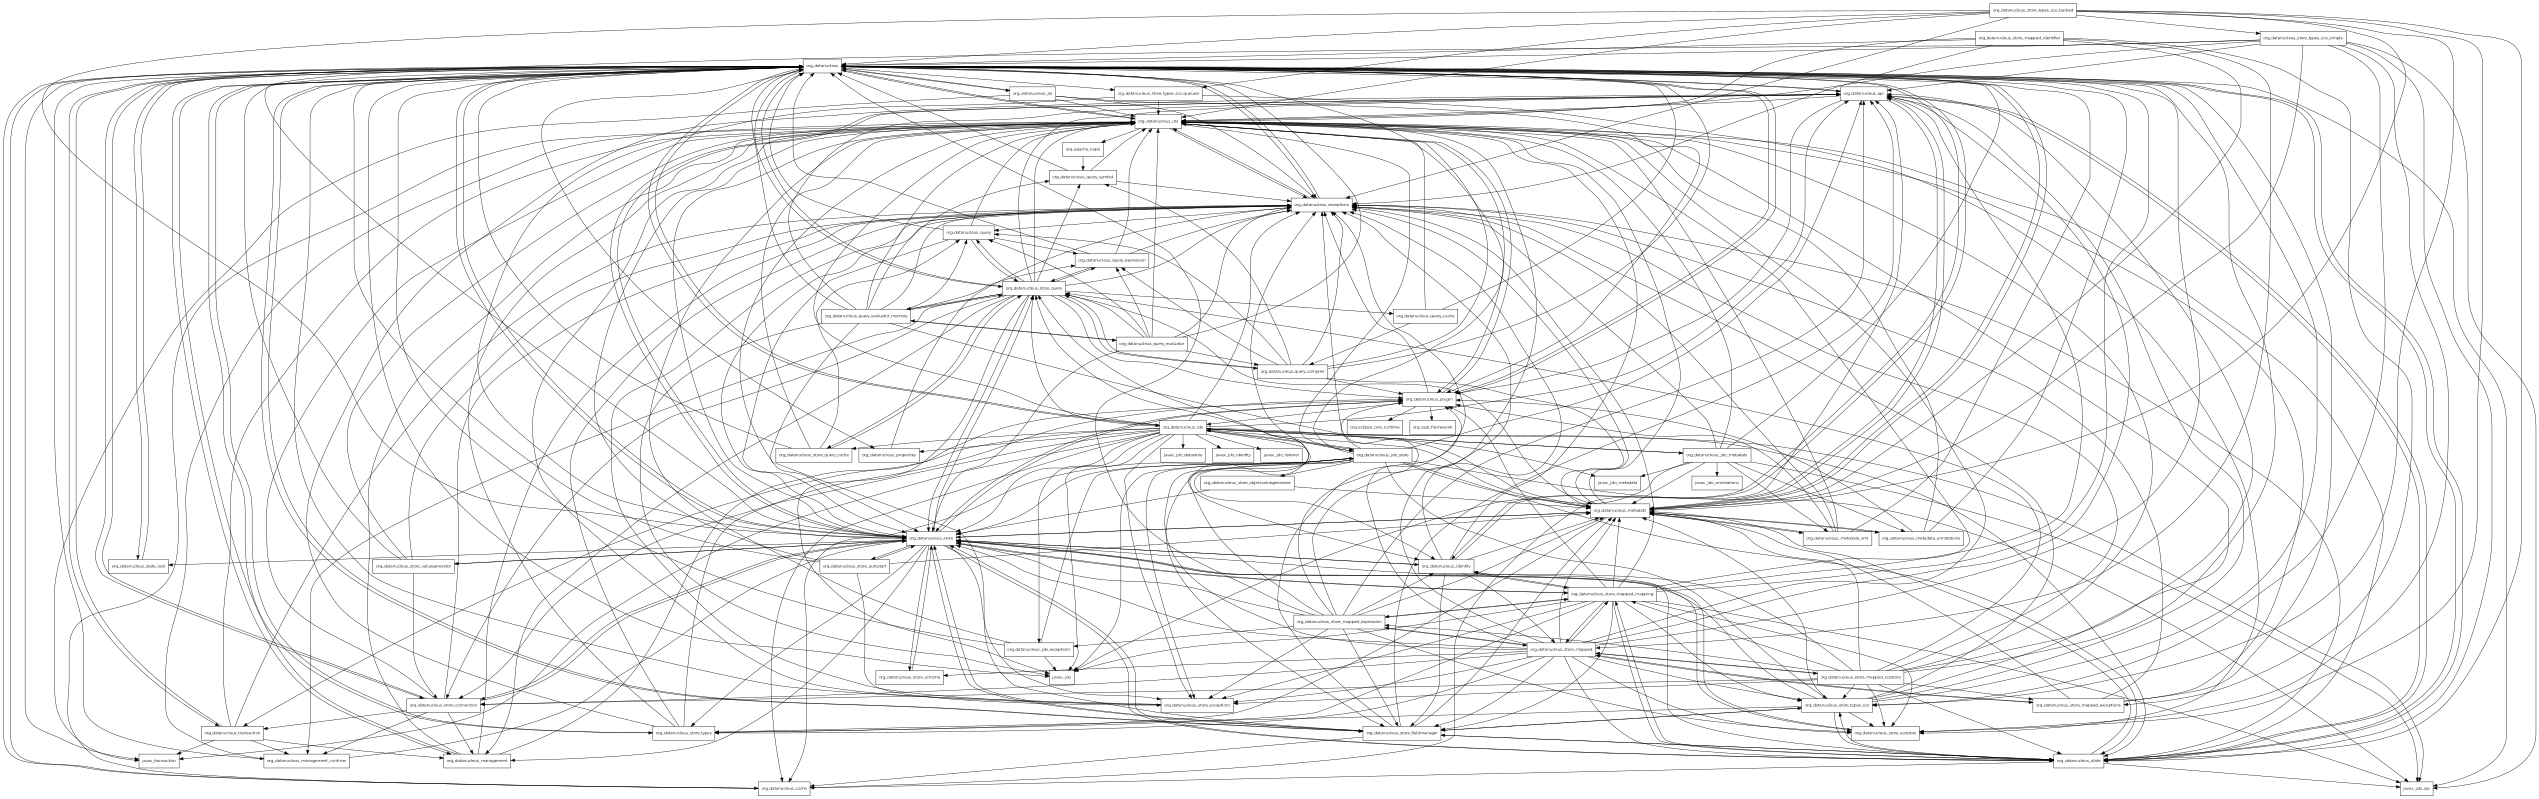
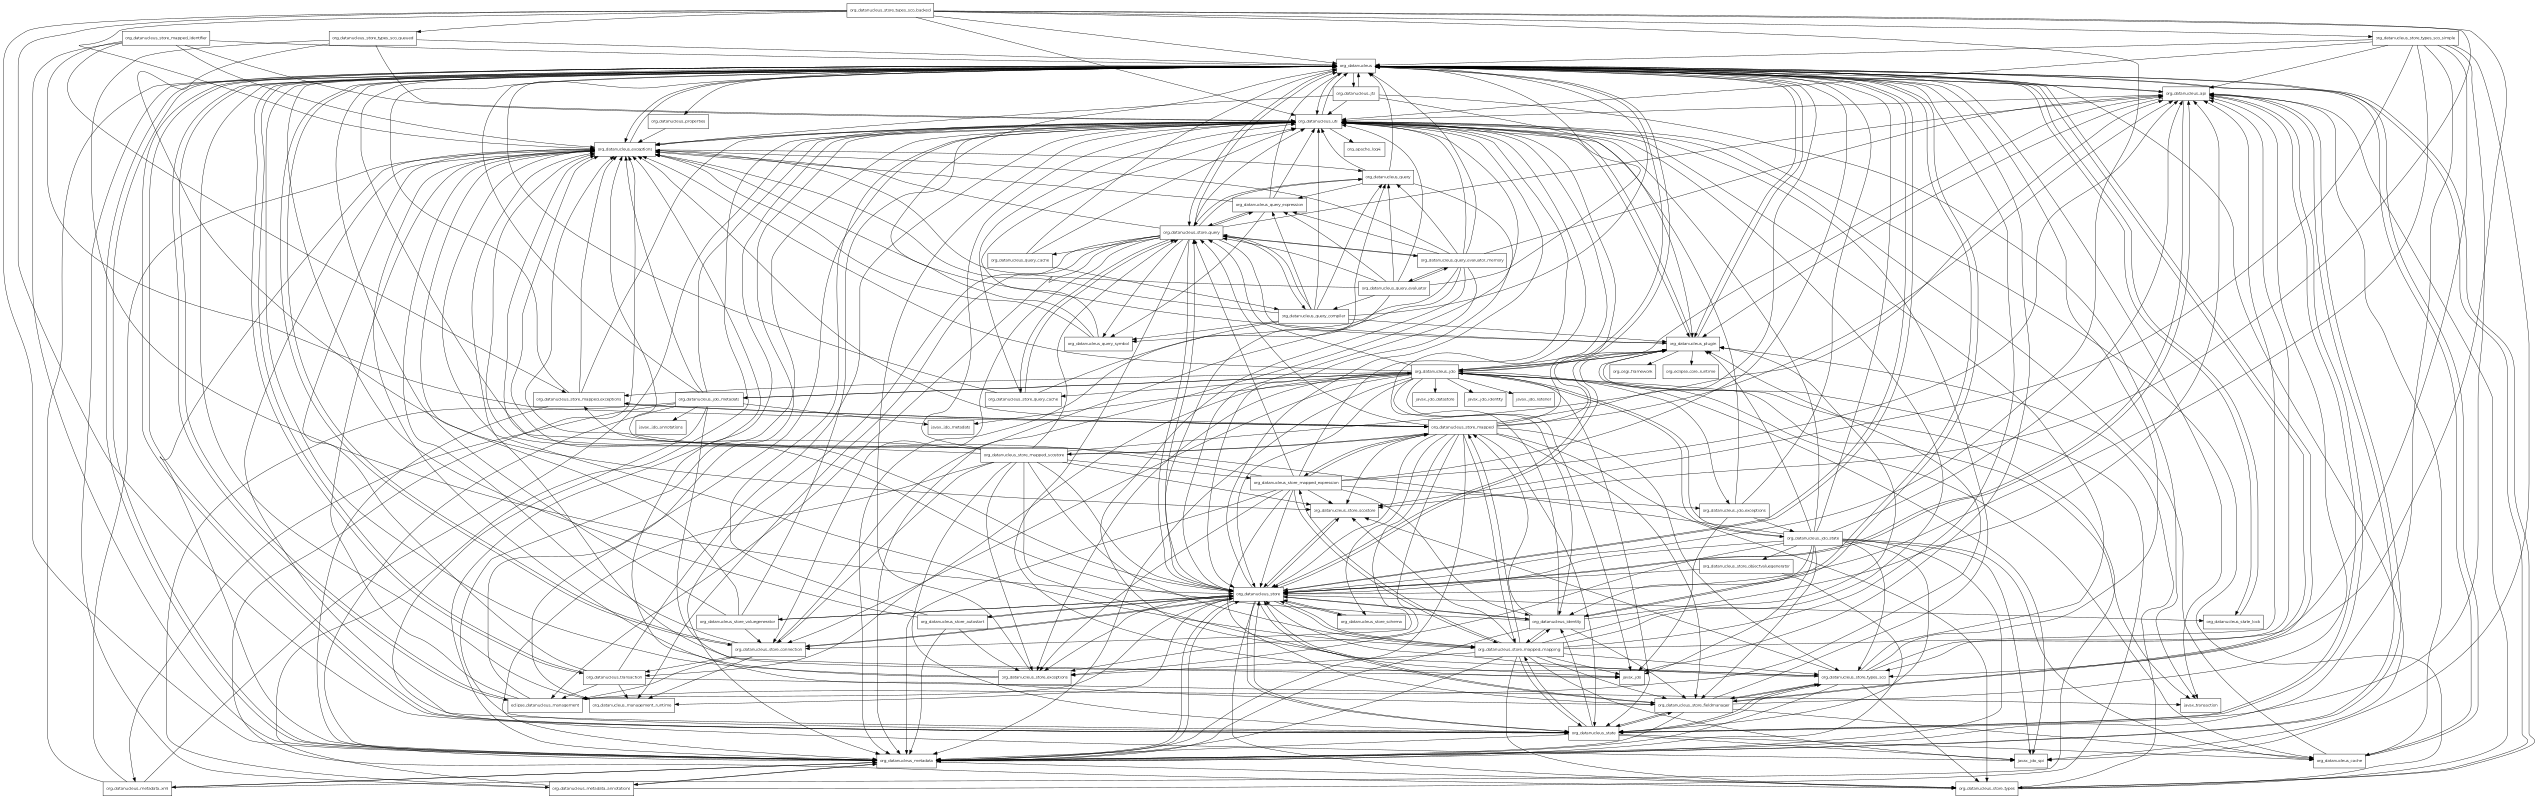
edge "org_datanucleus" -> "org_datanucleus_store_types_sco_queued": reversed
edge "org_apache_log4j" -> "org_datanucleus_query_symbol": now "org_datanucleus_query_expression" -> "org_datanucleus_query_symbol"
edge "org_datanucleus_util" -> "org_datanucleus_jdo_state": reversed
edge "org_datanucleus_jdo" -> "org_datanucleus_properties": now "org_datanucleus_jdo" -> "org_datanucleus_store_mapped_exceptions"
edge "org_datanucleus_identity" -> "org_datanucleus_api": added
edge "org_datanucleus_management_runtime" -> "org_datanucleus_store": reversed
node "org_datanucleus_management": label "org_datanucleus_management" -> "eclipse_datanucleus_management"
